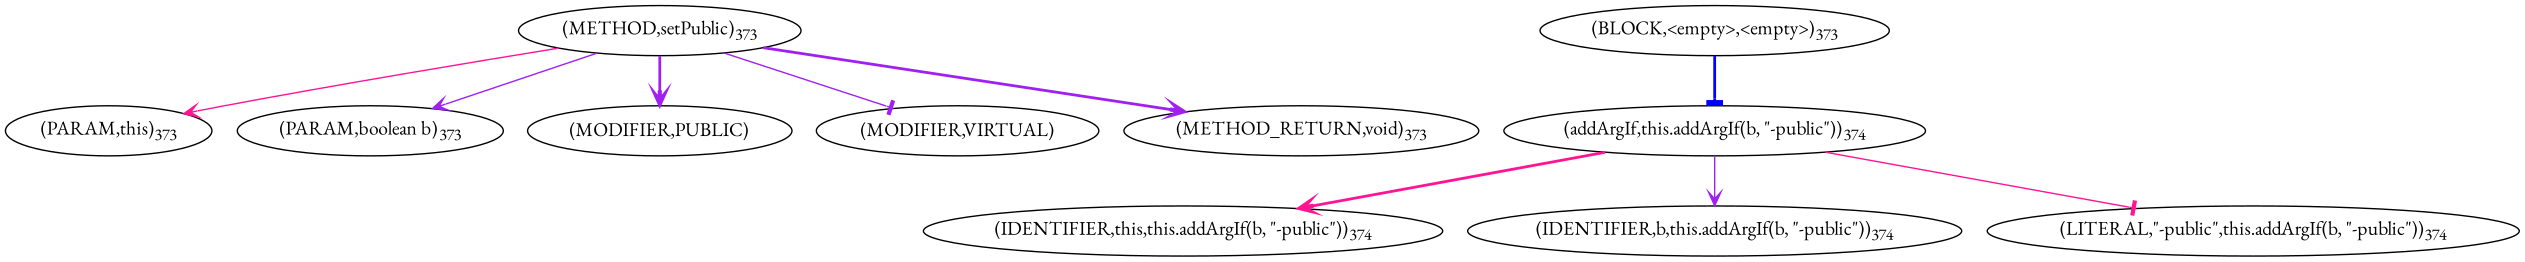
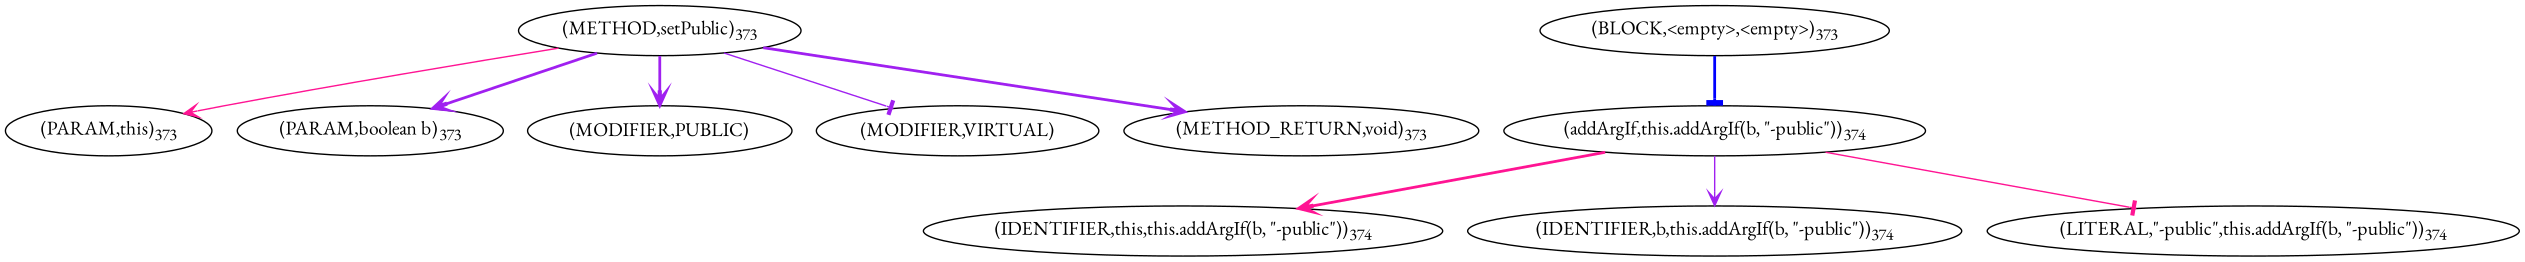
edge "(METHOD,setPublic)" -> "(PARAM,boolean b)": style solid -> bold
